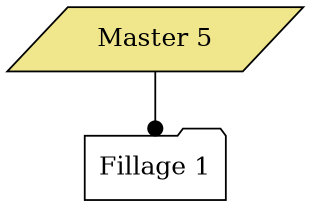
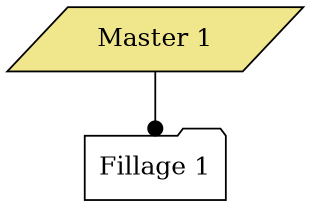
node "Master 5": label "Master 5" -> "Master 1"
